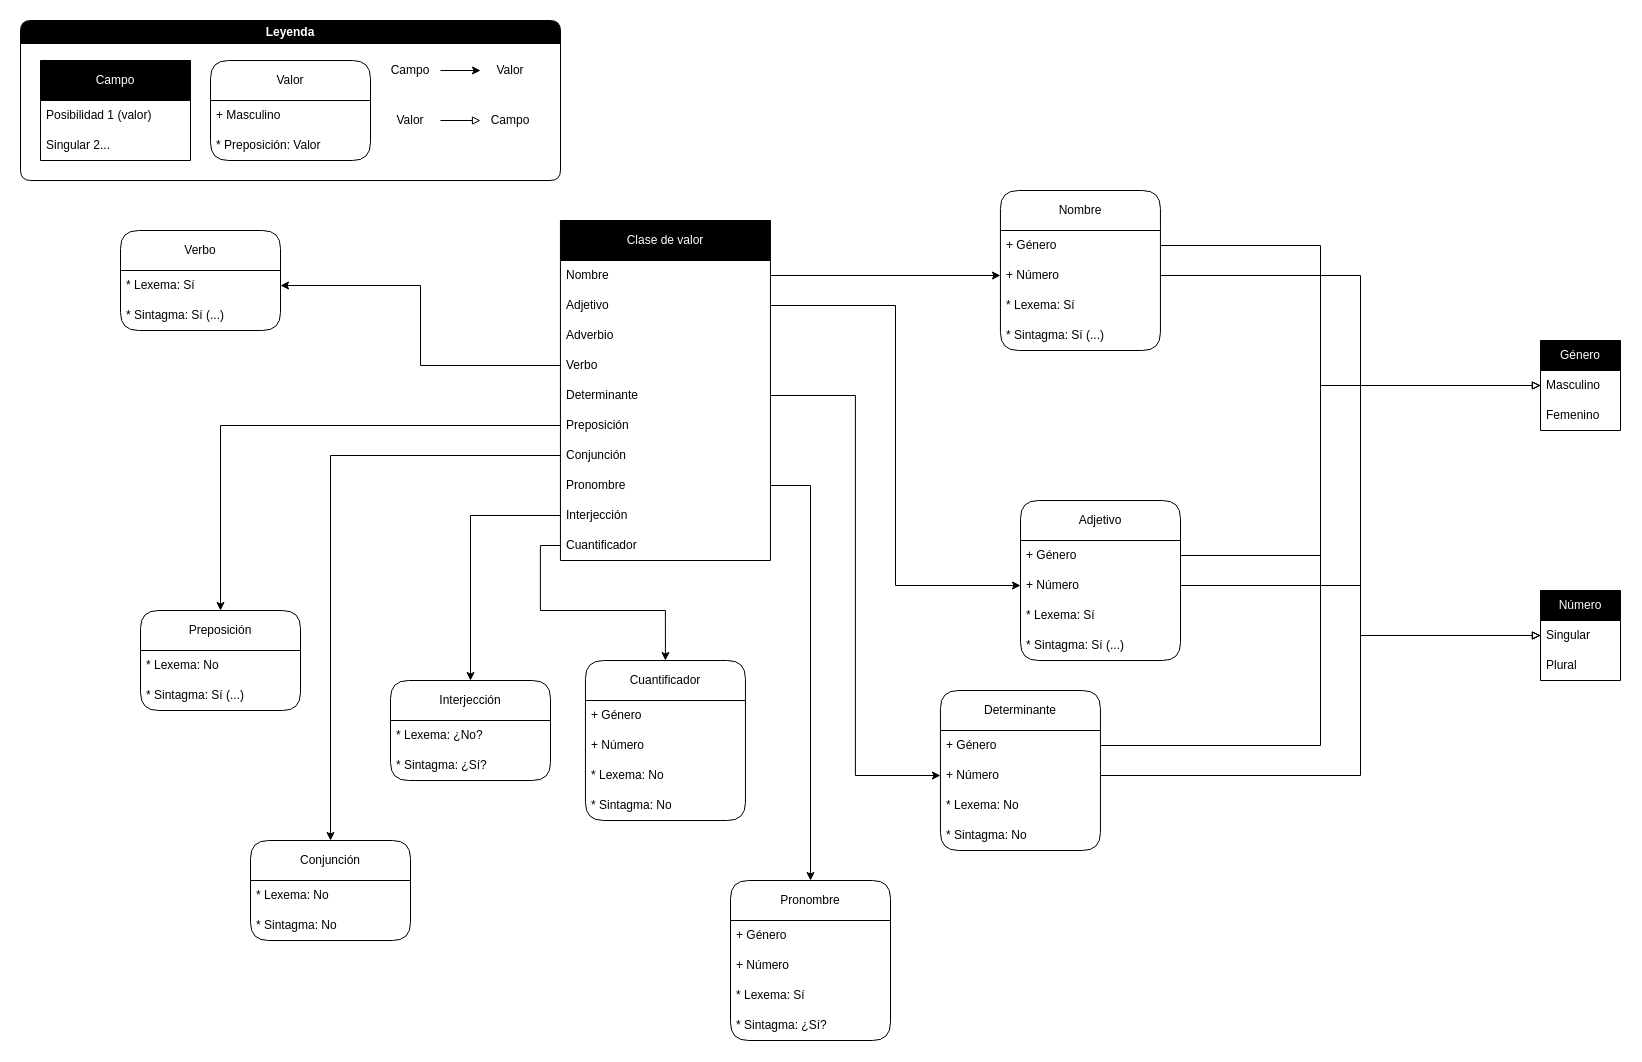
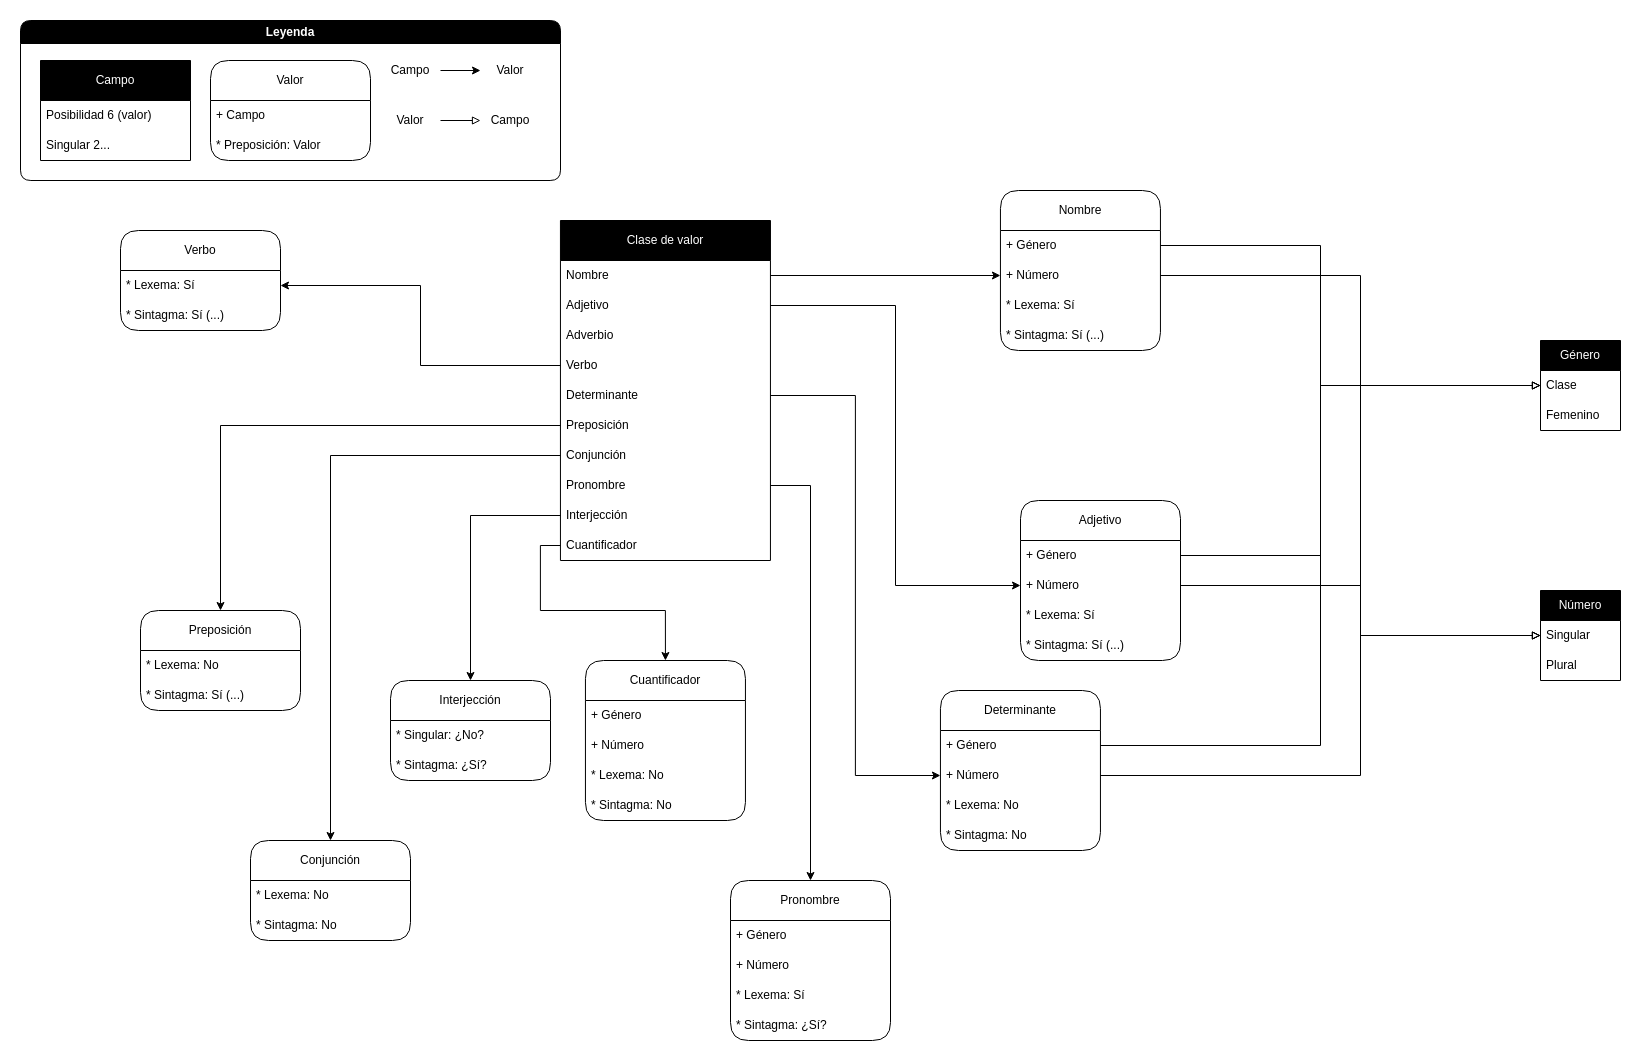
node "Posibilidad 1 (valor)": label "Posibilidad 1 (valor)" -> "Posibilidad 6 (valor)"
node "+ Masculino": label "+ Masculino" -> "+ Campo"
node "Masculino": label "Masculino" -> "Clase"
node "* Lexema: ¿No?": label "* Lexema: ¿No?" -> "* Singular: ¿No?"
